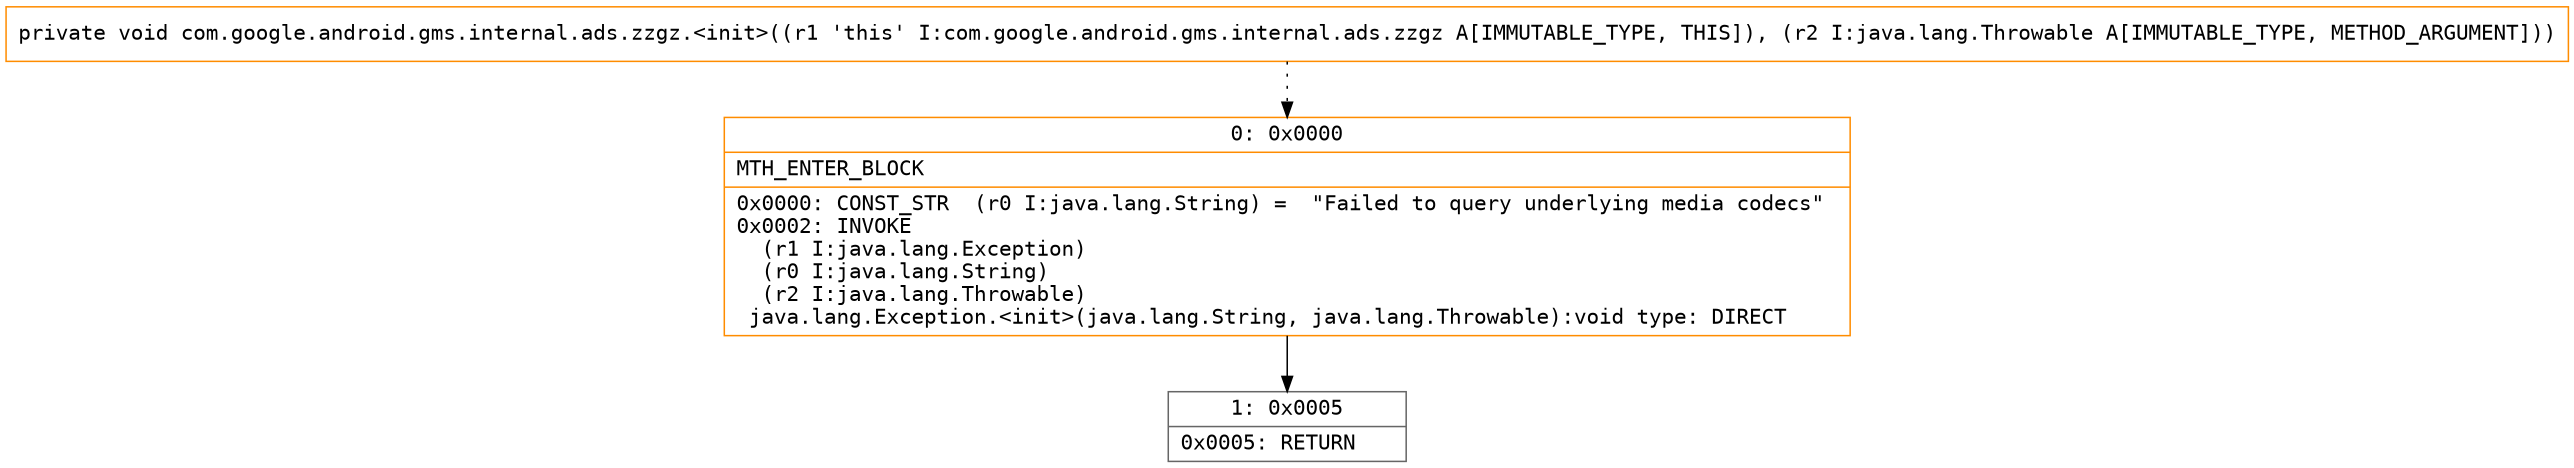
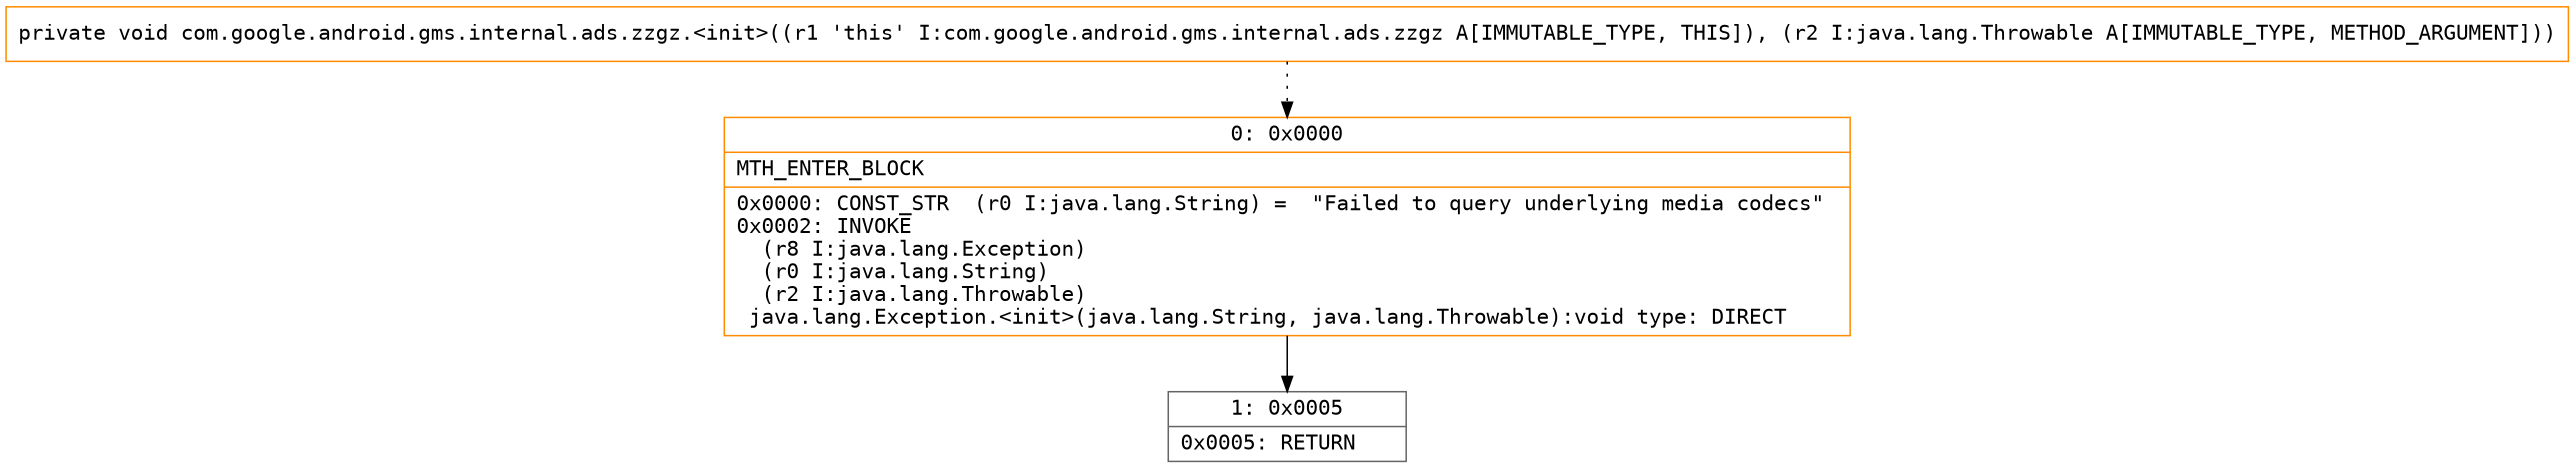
node "0: 0x0000": text "(r1 I:java.lang.Exception)" -> "(r8 I:java.lang.Exception)"
